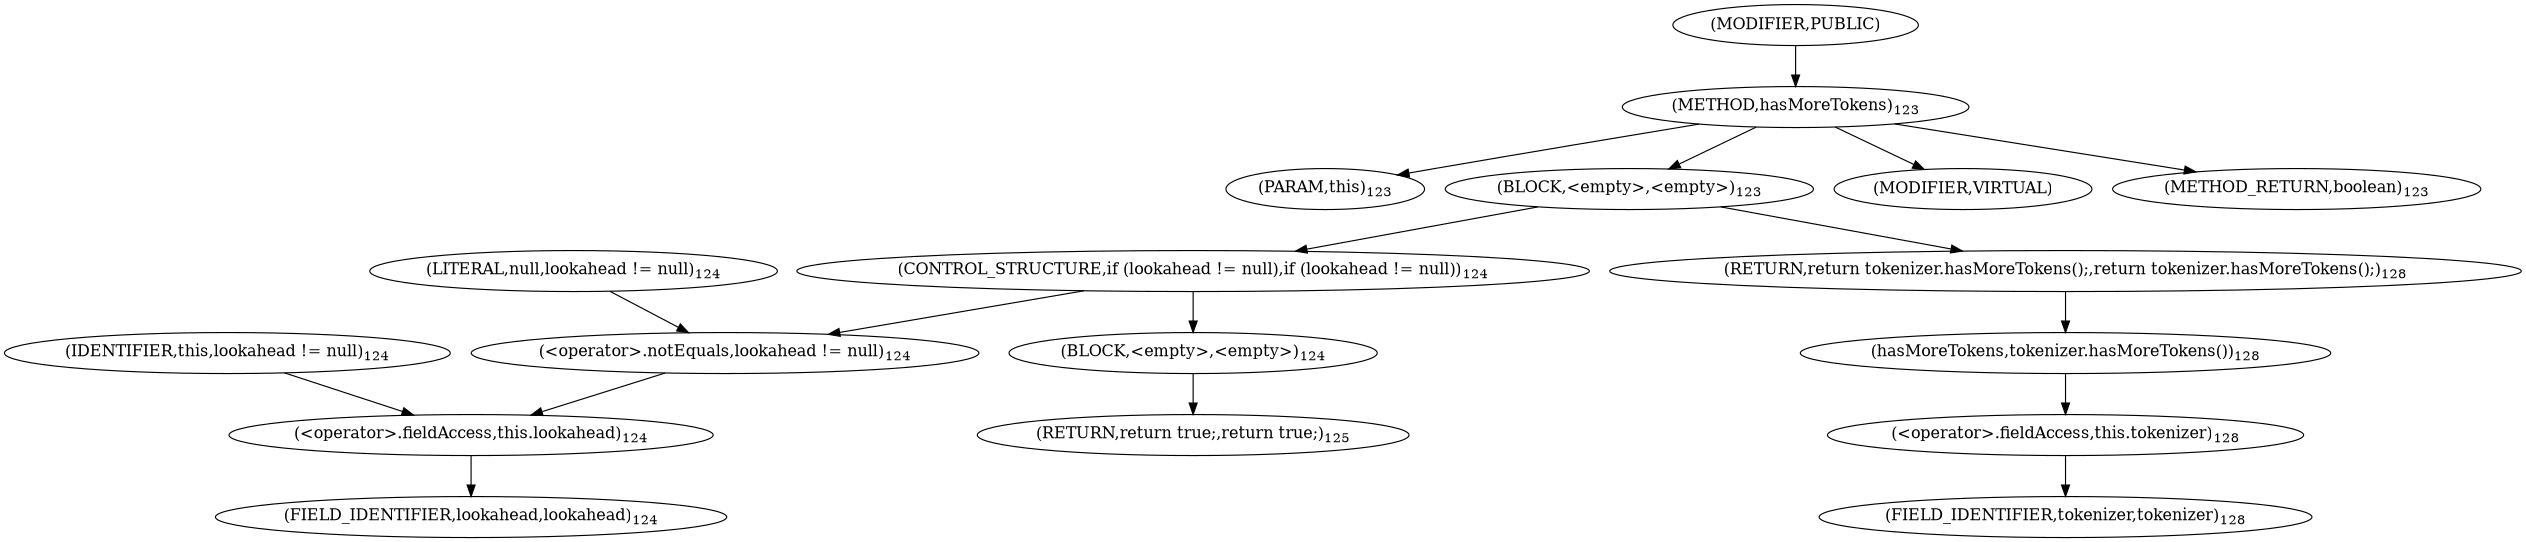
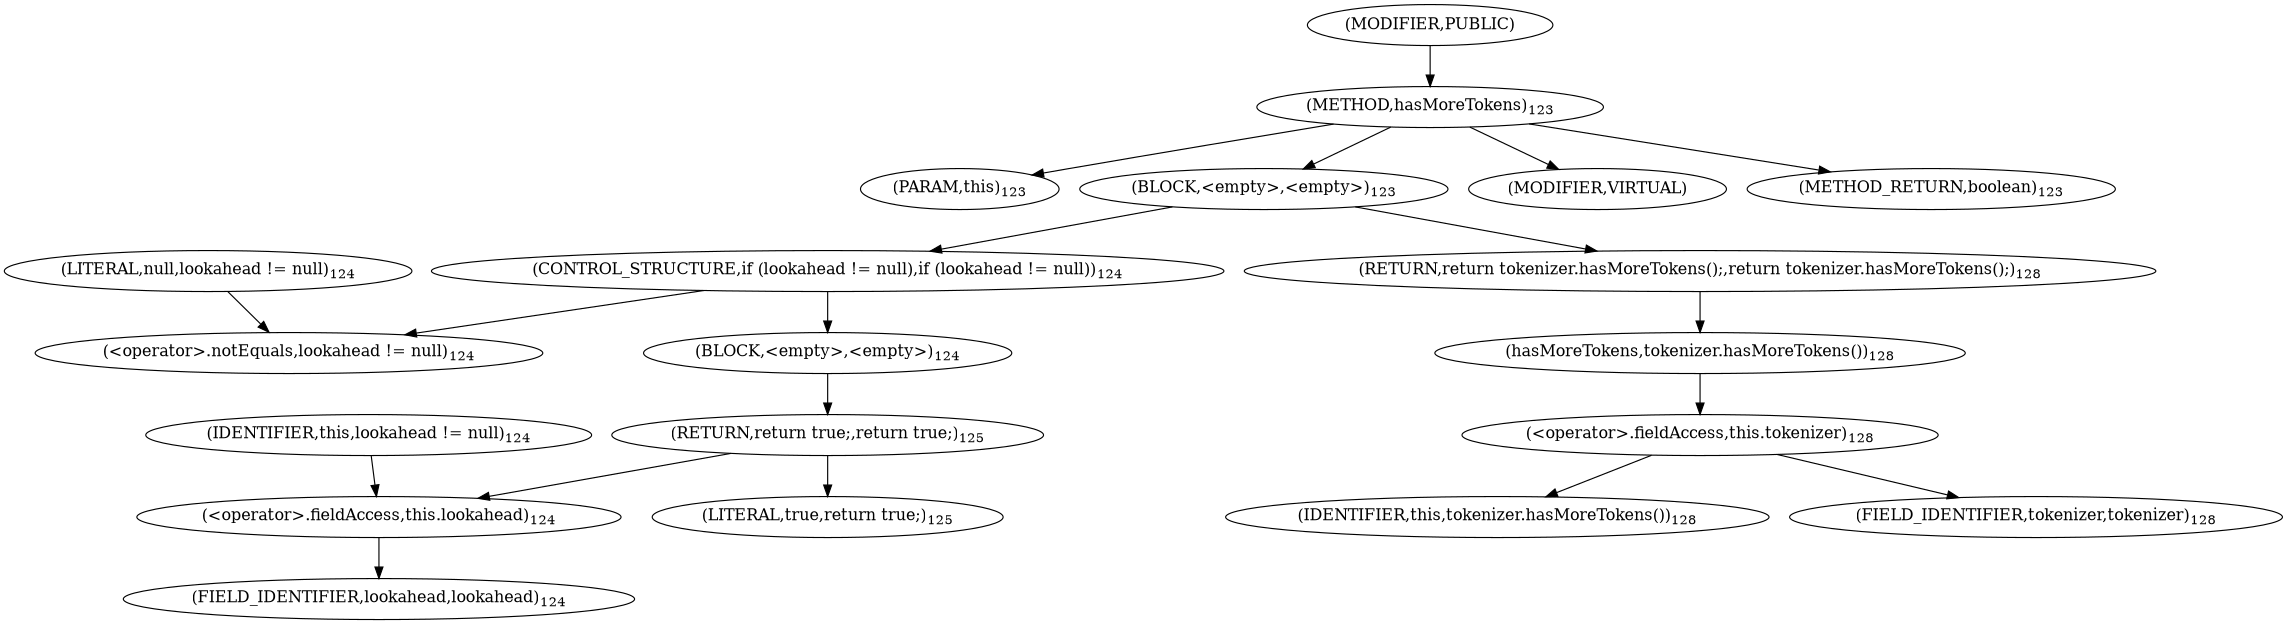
edge "(<operator>.notEquals,lookahead != null)" -> "(<operator>.fieldAccess,this.lookahead)": now "(RETURN,return true;,return true;)" -> "(<operator>.fieldAccess,this.lookahead)"
node "(LITERAL,true,return true;)": added
node "(IDENTIFIER,this,tokenizer.hasMoreTokens())": added
